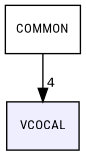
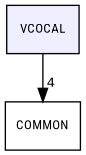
edge "COMMON" -> "VCOCAL": reversed
